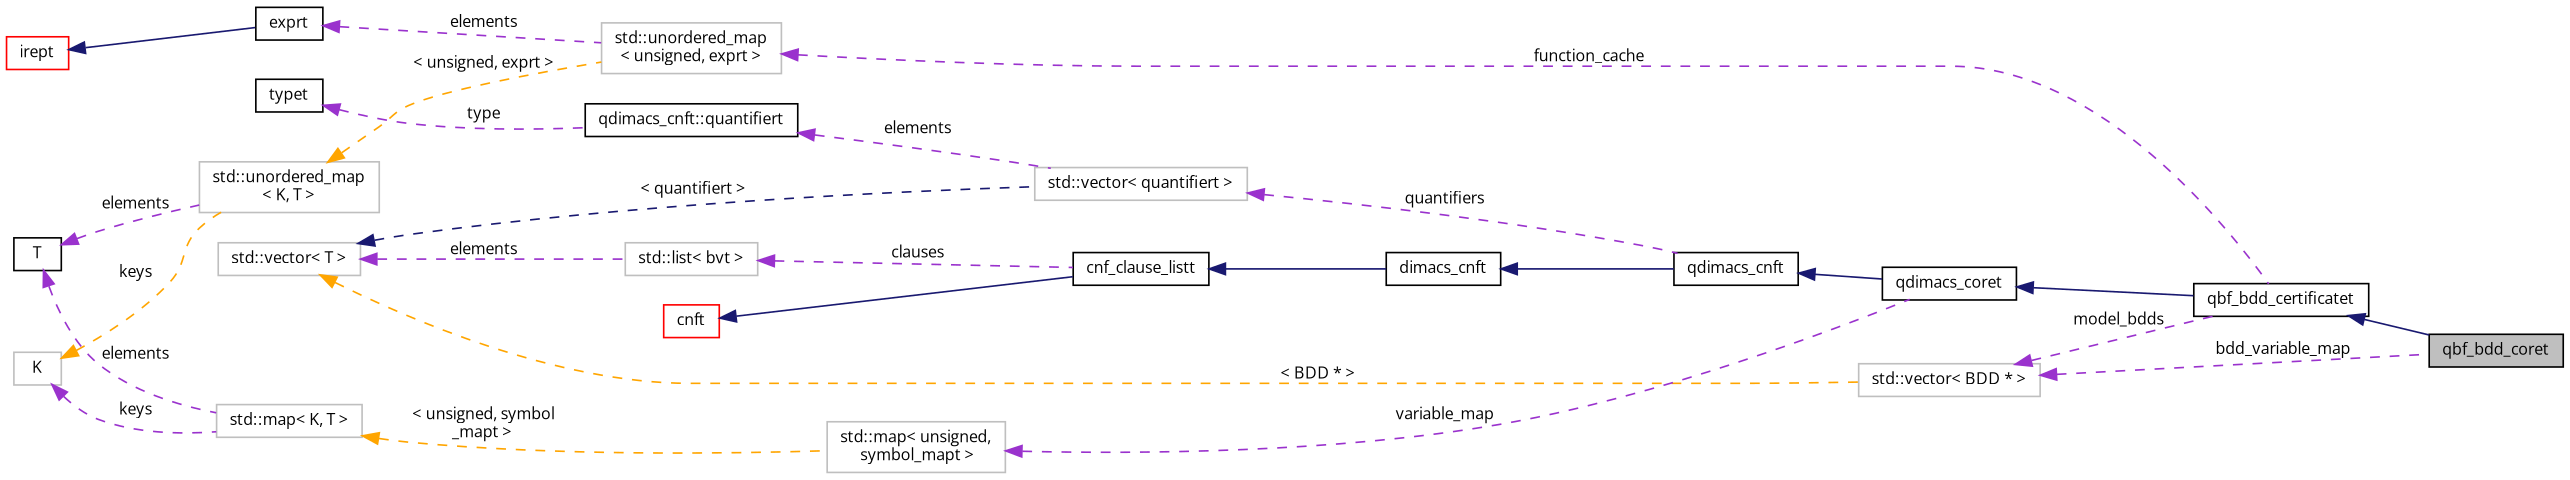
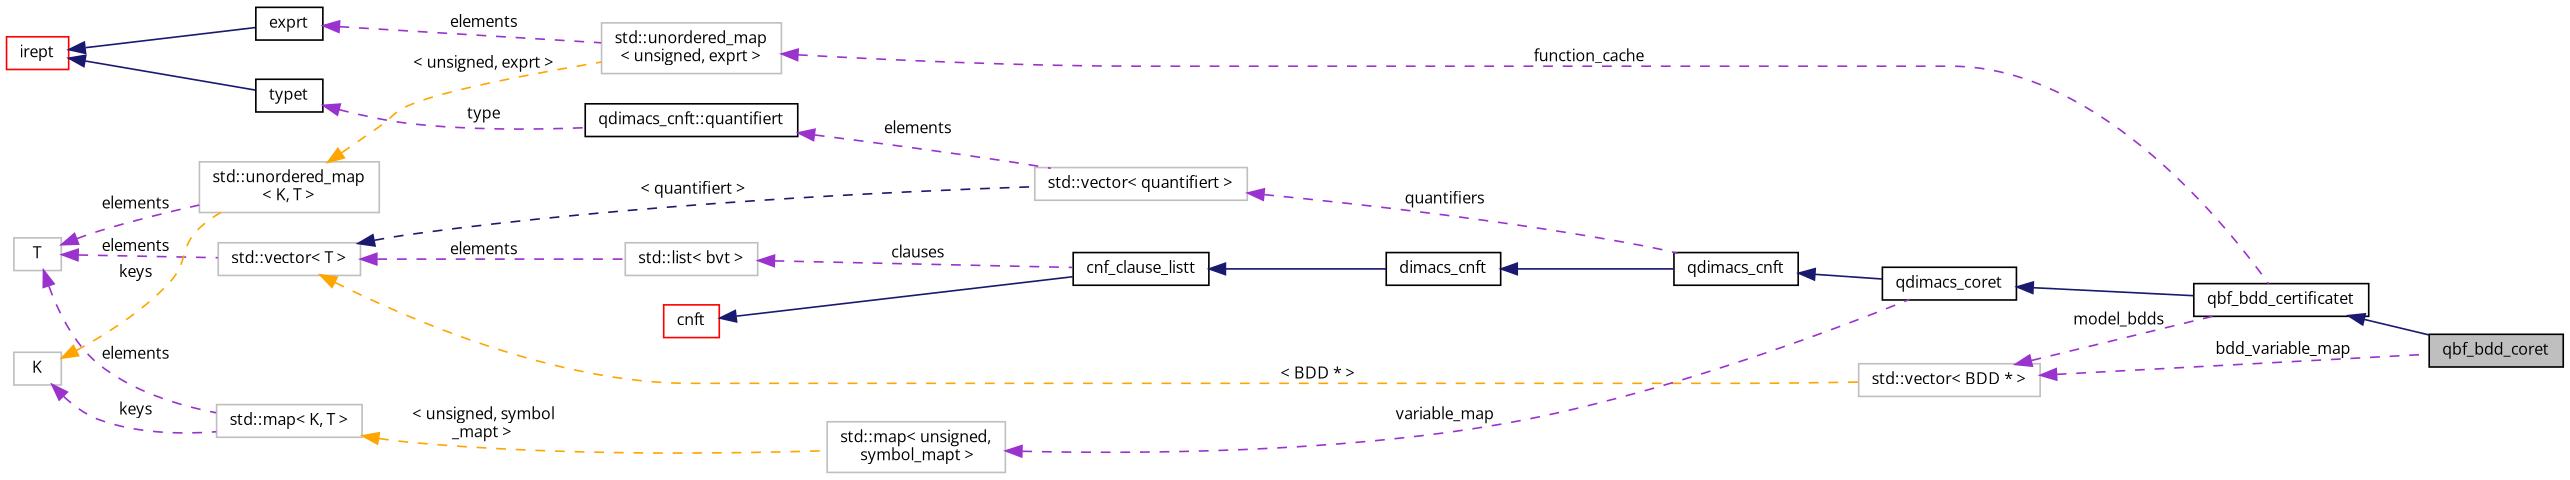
edge "typet" -> "irept": added
node "T": color black -> grey75
edge "std::vector< T >" -> "T": added, label "elements"
